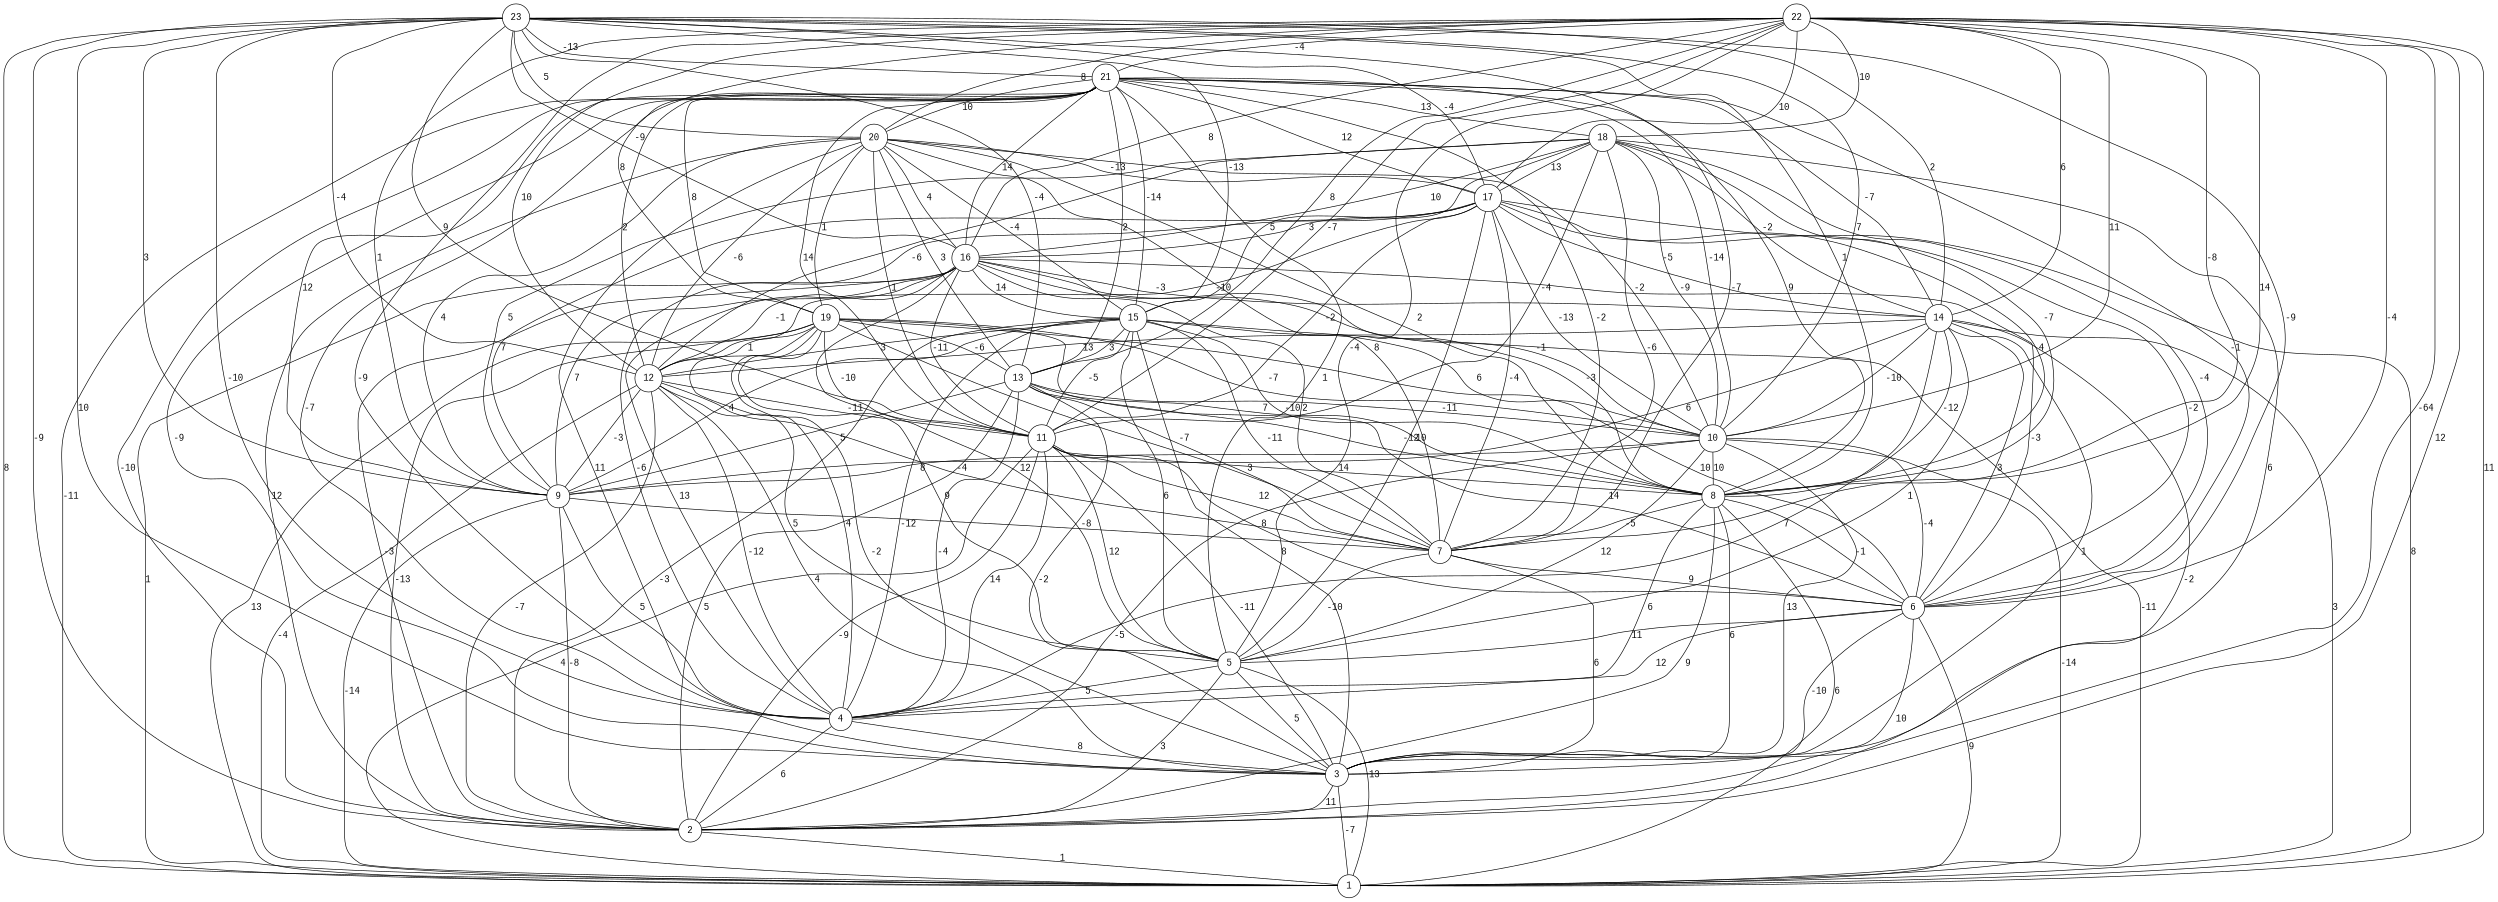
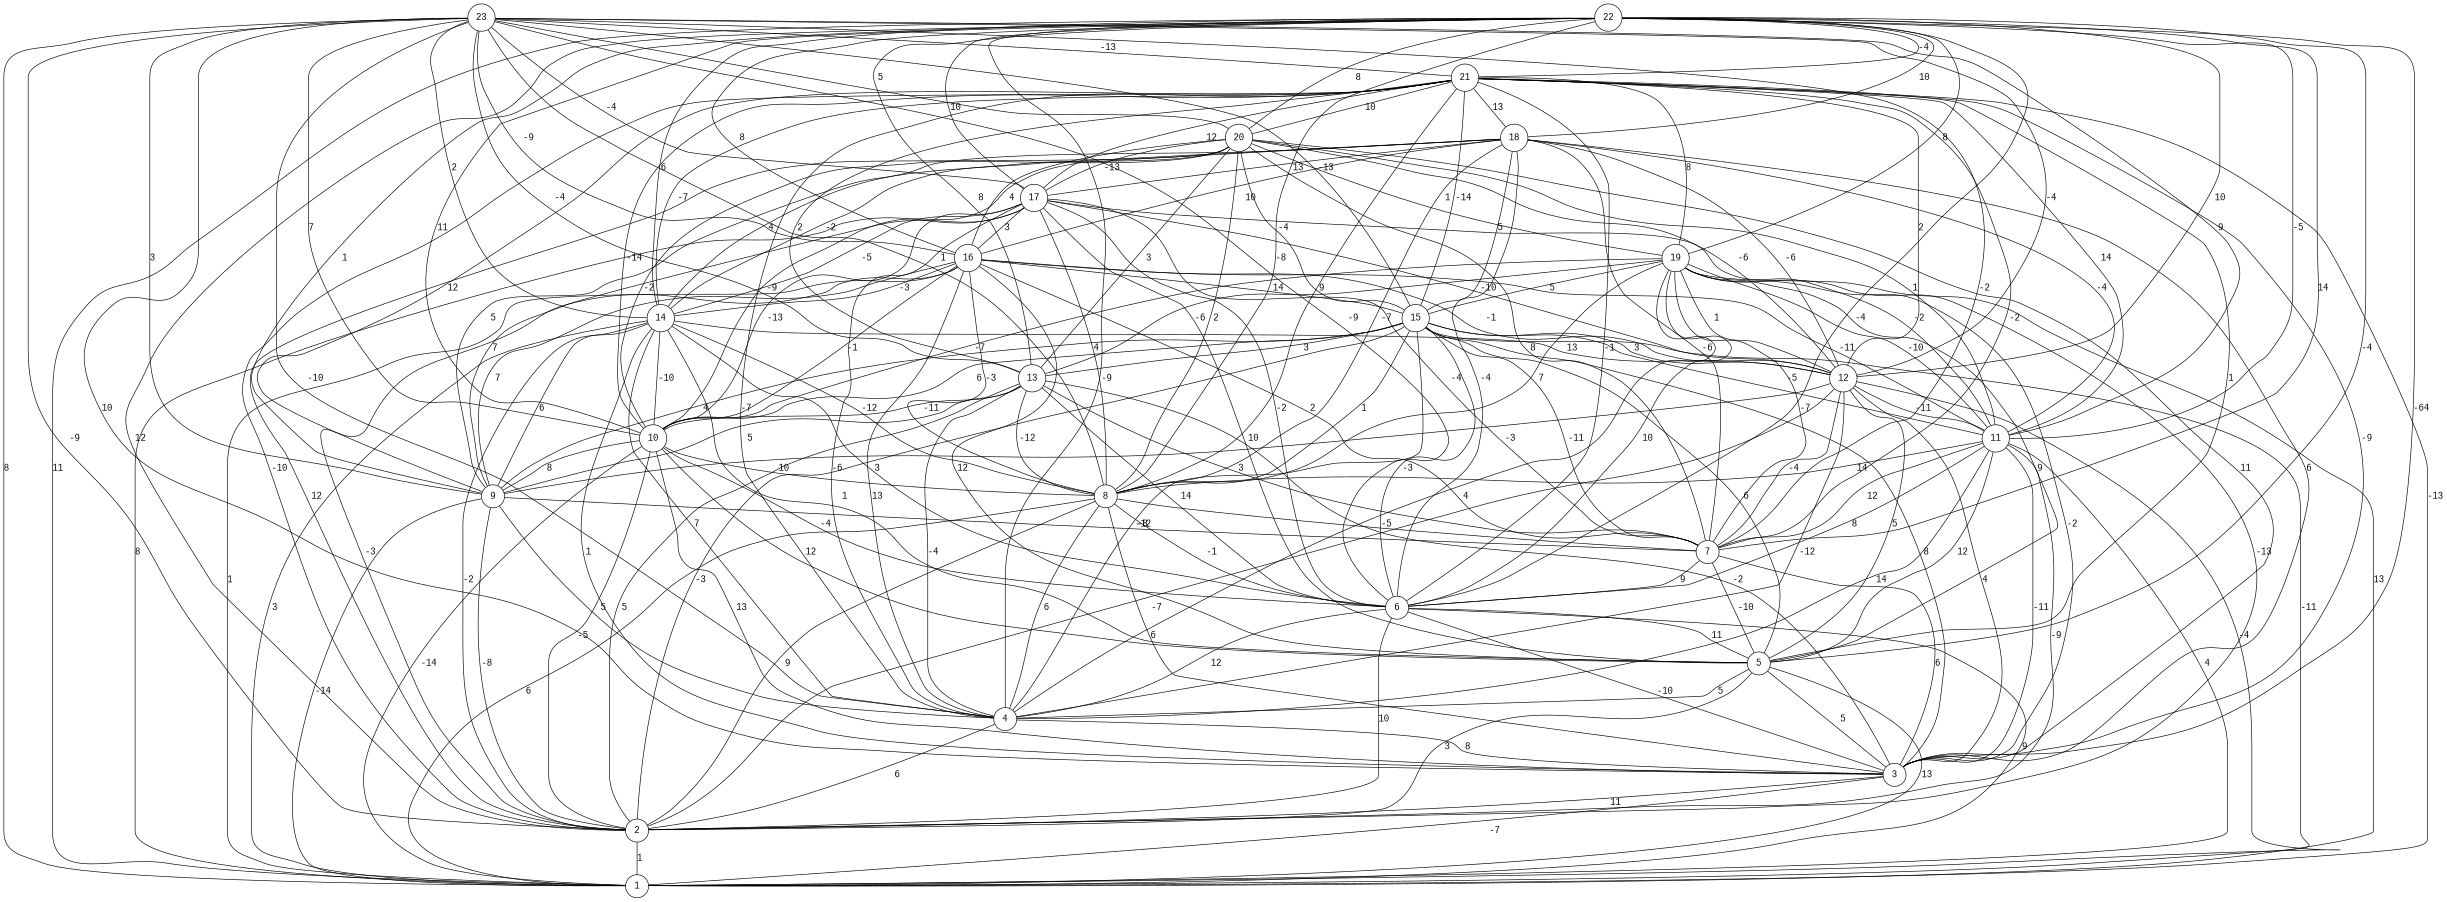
edge "21" -- "16": removed, label "14"
edge "22" -- "11": label "-7" -> "-5"
edge "20" -- "9": now "20" -- "14"
edge "19" -- "15": added, label "5"
edge "23" -- "7": label "-7" -> "-2"
edge "16" -- "6": now "15" -- "6"
edge "15" -- "8": label "-10" -> "1"
edge "21" -- "1": label "-11" -> "-13"
